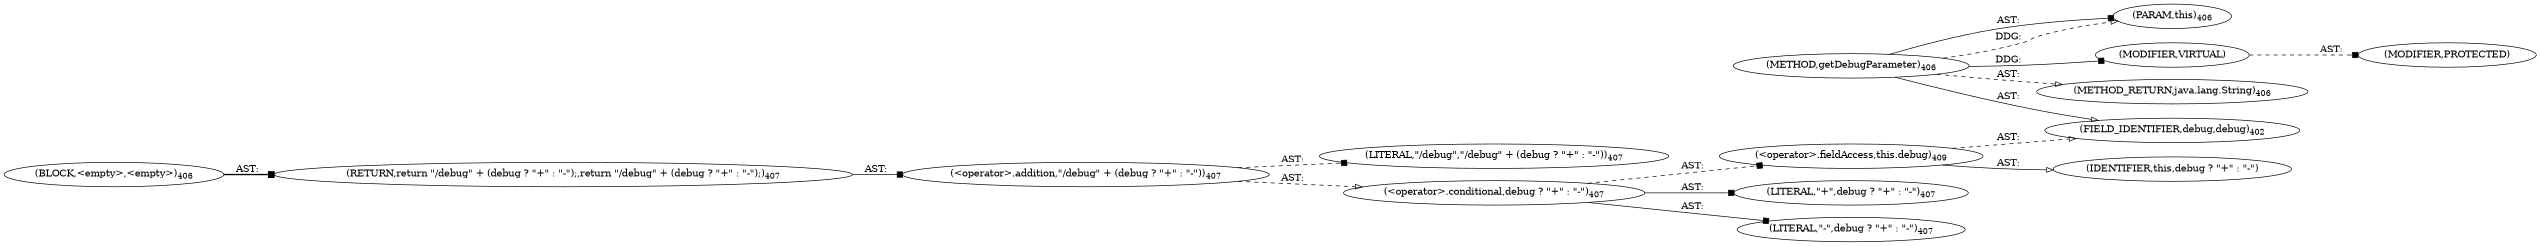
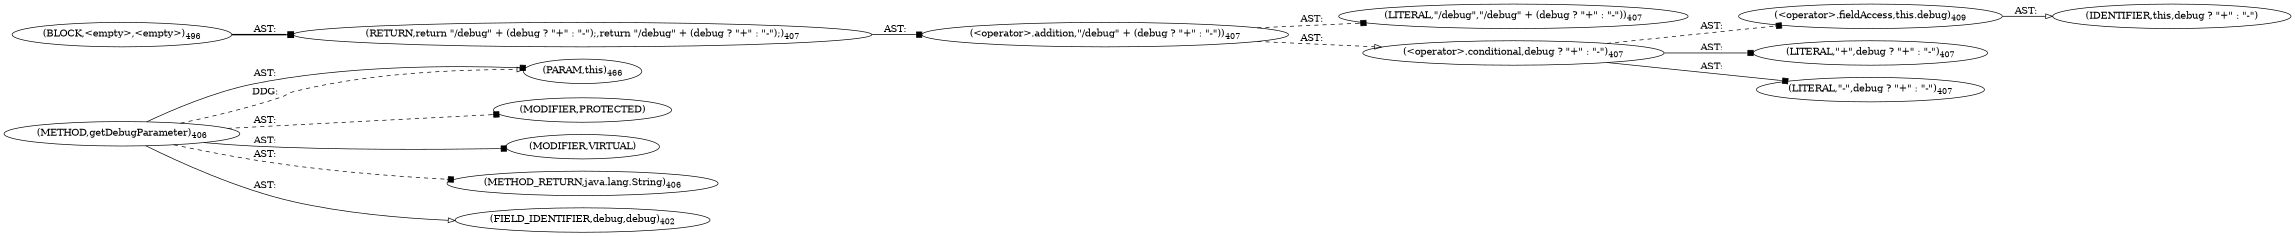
node "(PARAM,this)": text "406" -> "466"
edge "(MODIFIER,VIRTUAL)" -> "(MODIFIER,PROTECTED)": now "(METHOD,getDebugParameter)" -> "(MODIFIER,PROTECTED)"
edge "(METHOD,getDebugParameter)" -> "(MODIFIER,VIRTUAL)": label "DDG: " -> "AST: "
edge "(METHOD,getDebugParameter)" -> "(METHOD_RETURN,java.lang.String)": arrowhead onormal -> box
edge "(<operator>.fieldAccess,this.debug)" -> "(FIELD_IDENTIFIER,debug,debug)": removed, label "AST:"
node "(BLOCK,<empty>,<empty>)": text "406" -> "496"
